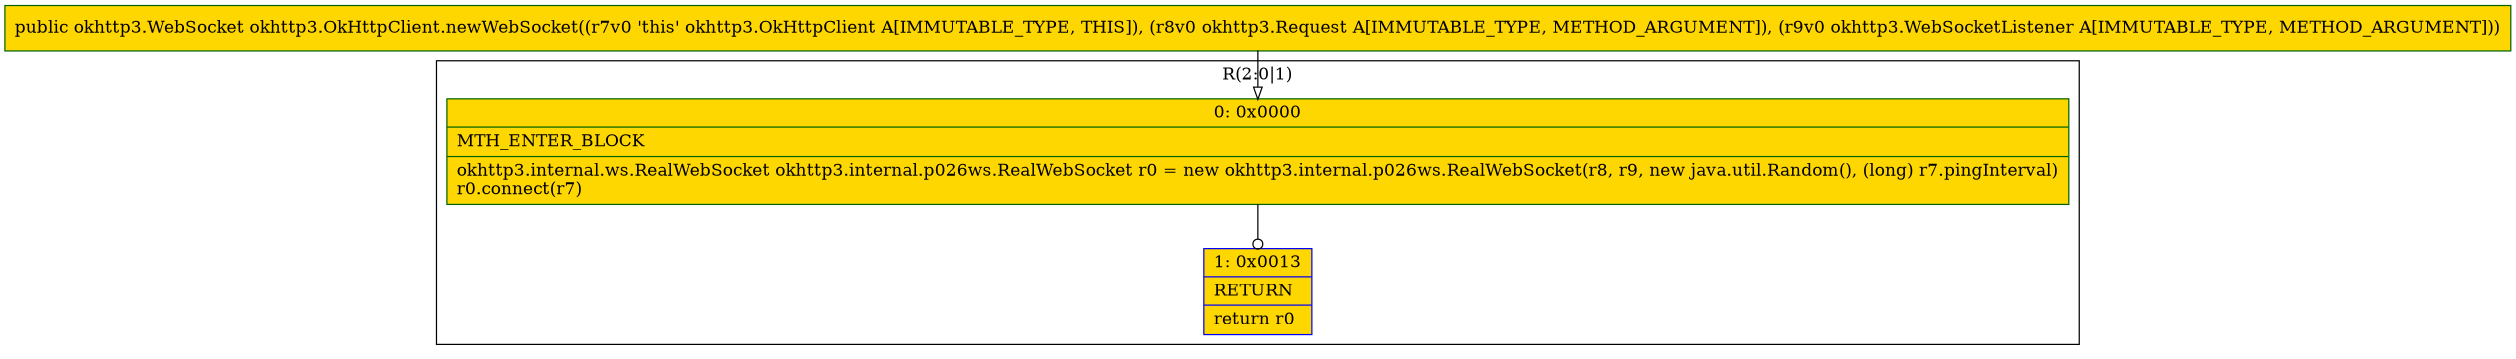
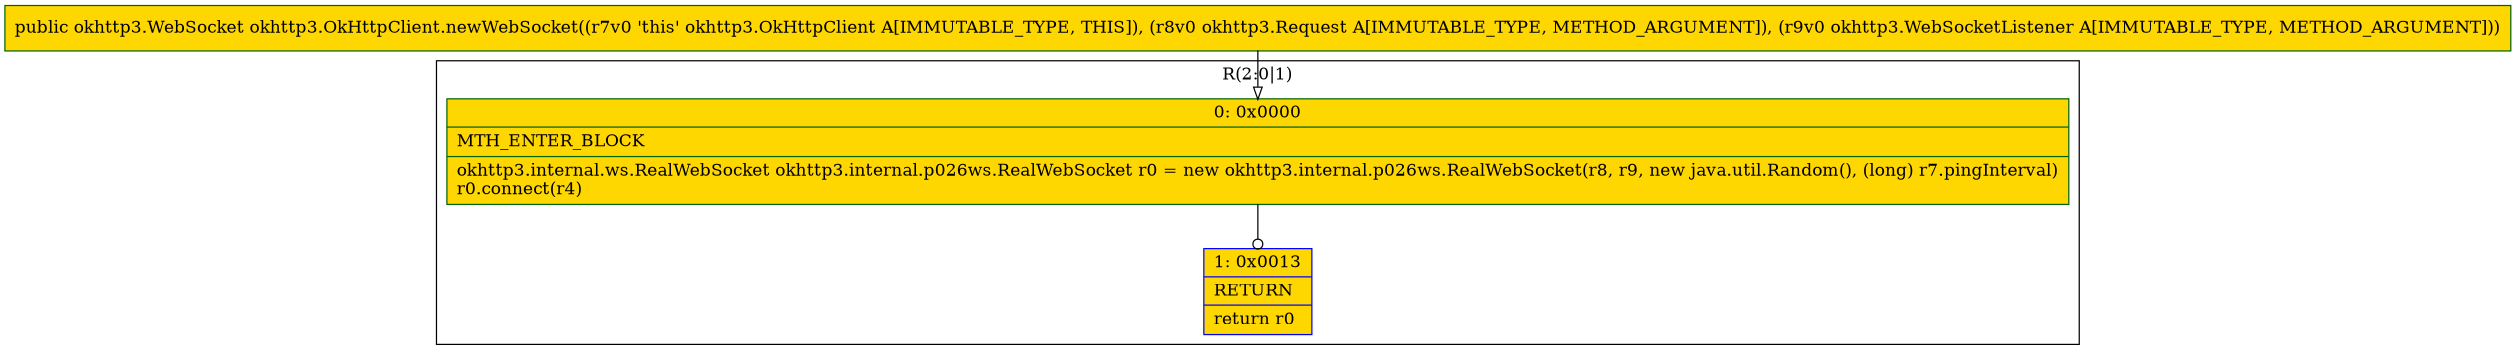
node "0: 0x0000": text "r0.connect(r7)" -> "r0.connect(r4)"
